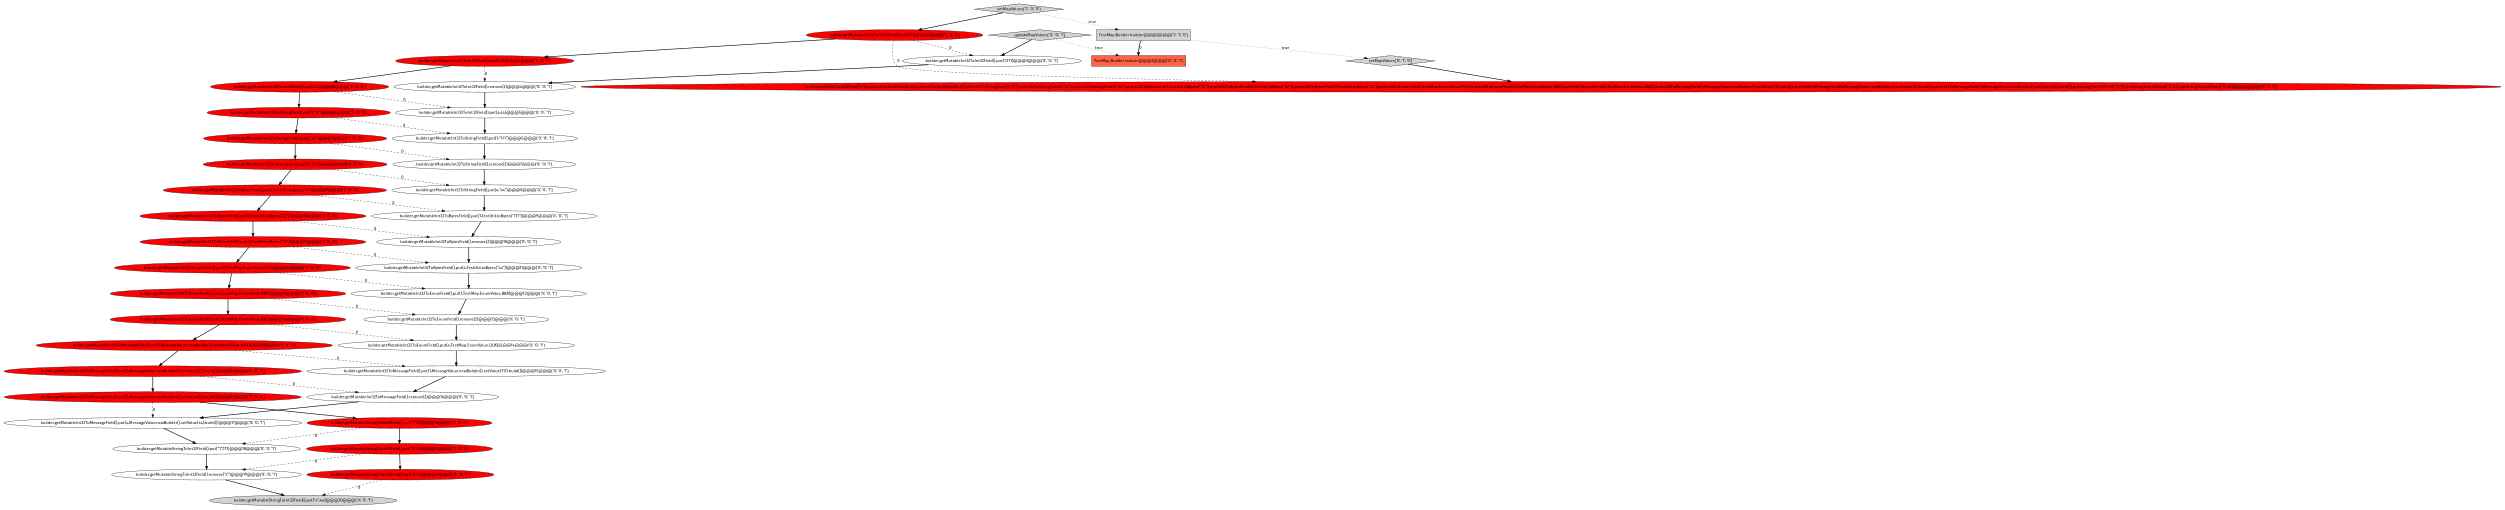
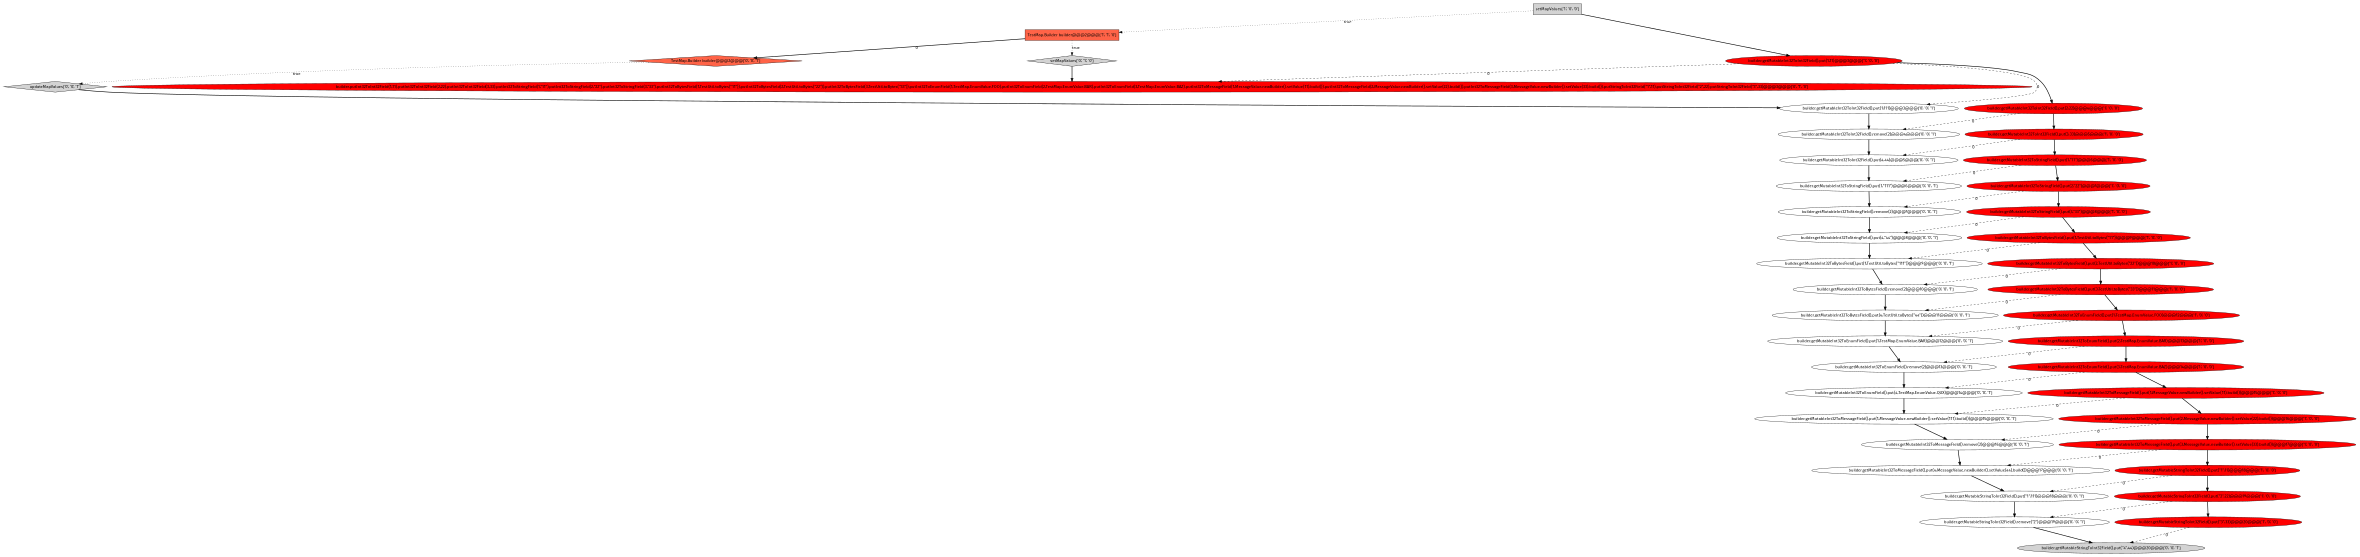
node "setMapValues['1', '0', '0']": shape diamond -> box
node "TestMap.Builder builder@@@2@@@['1', '1', '0']": fillcolor lightgray -> tomato
edge "updateMapValues['0', '0', '1']" -> "TestMap.Builder builder@@@2@@@['0', '0', '1']": reversed
node "TestMap.Builder builder@@@2@@@['0', '0', '1']": shape box -> diamond
